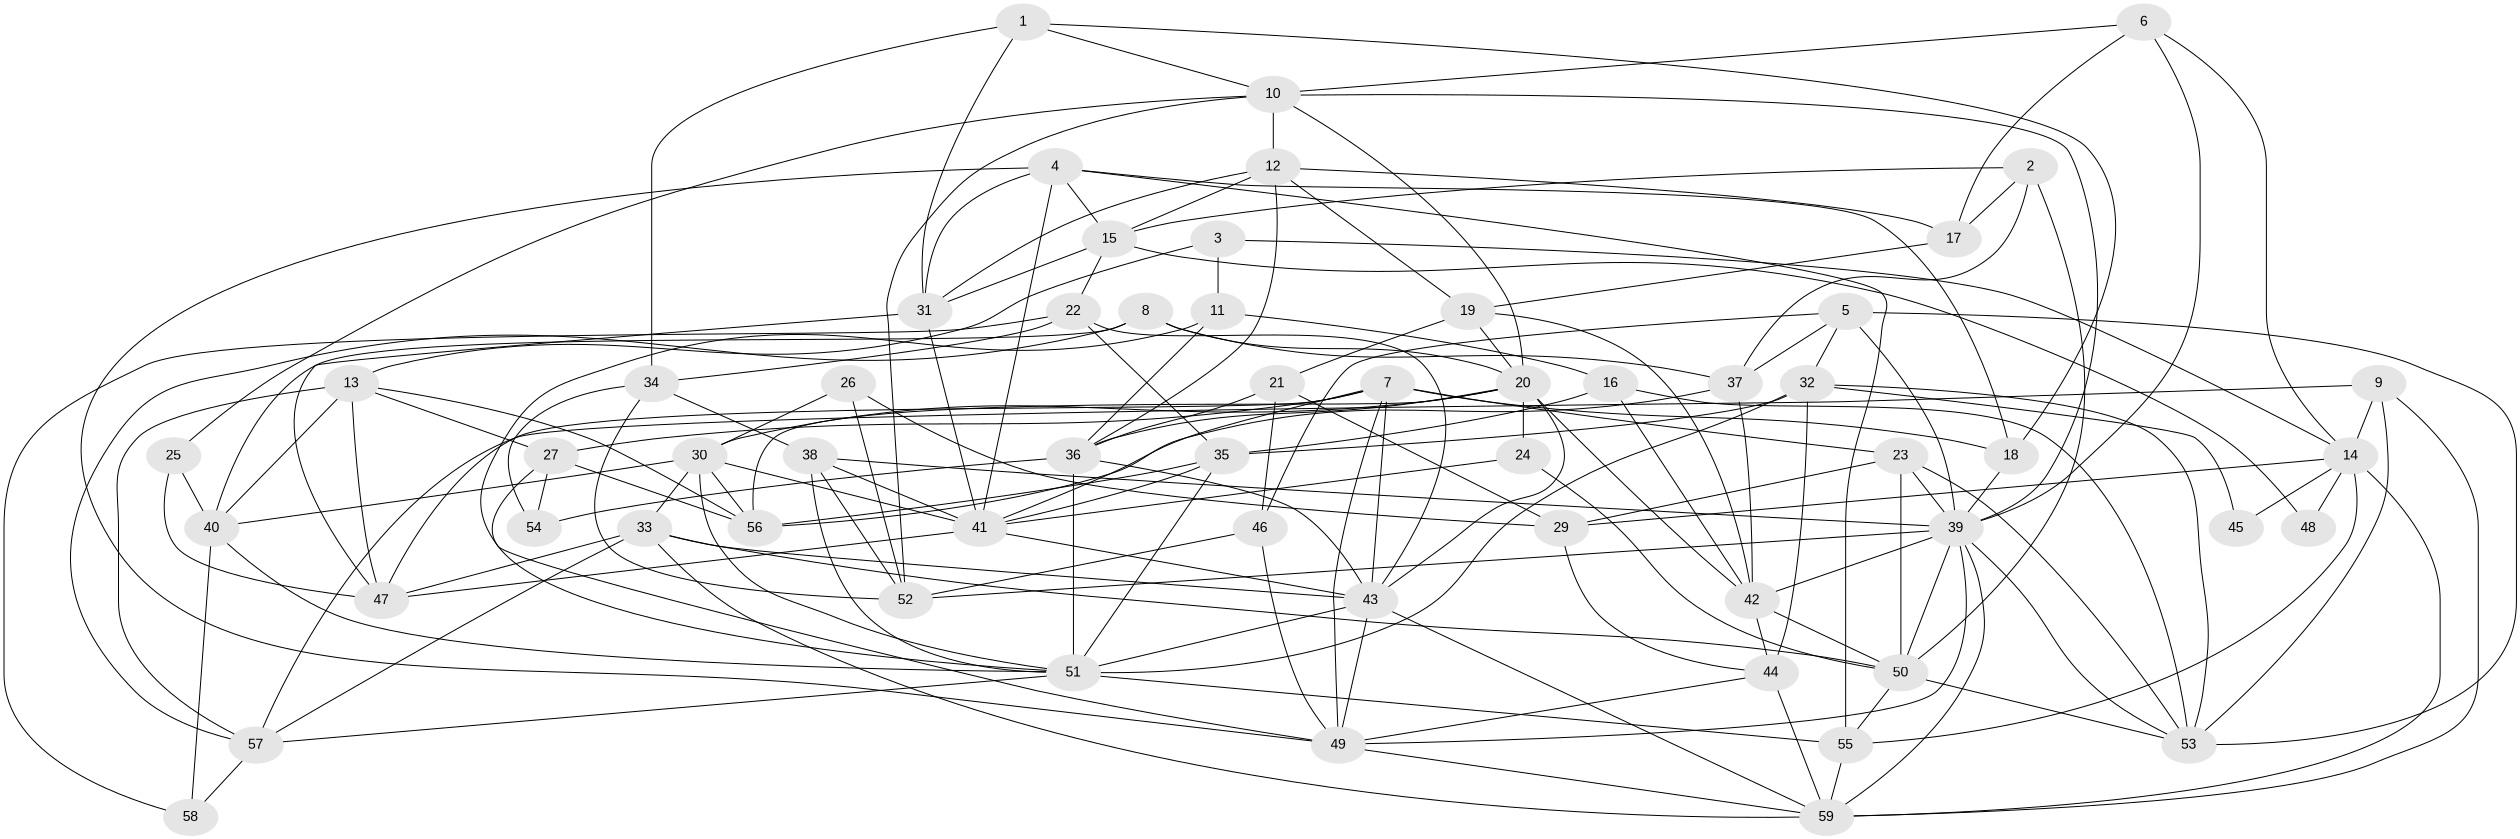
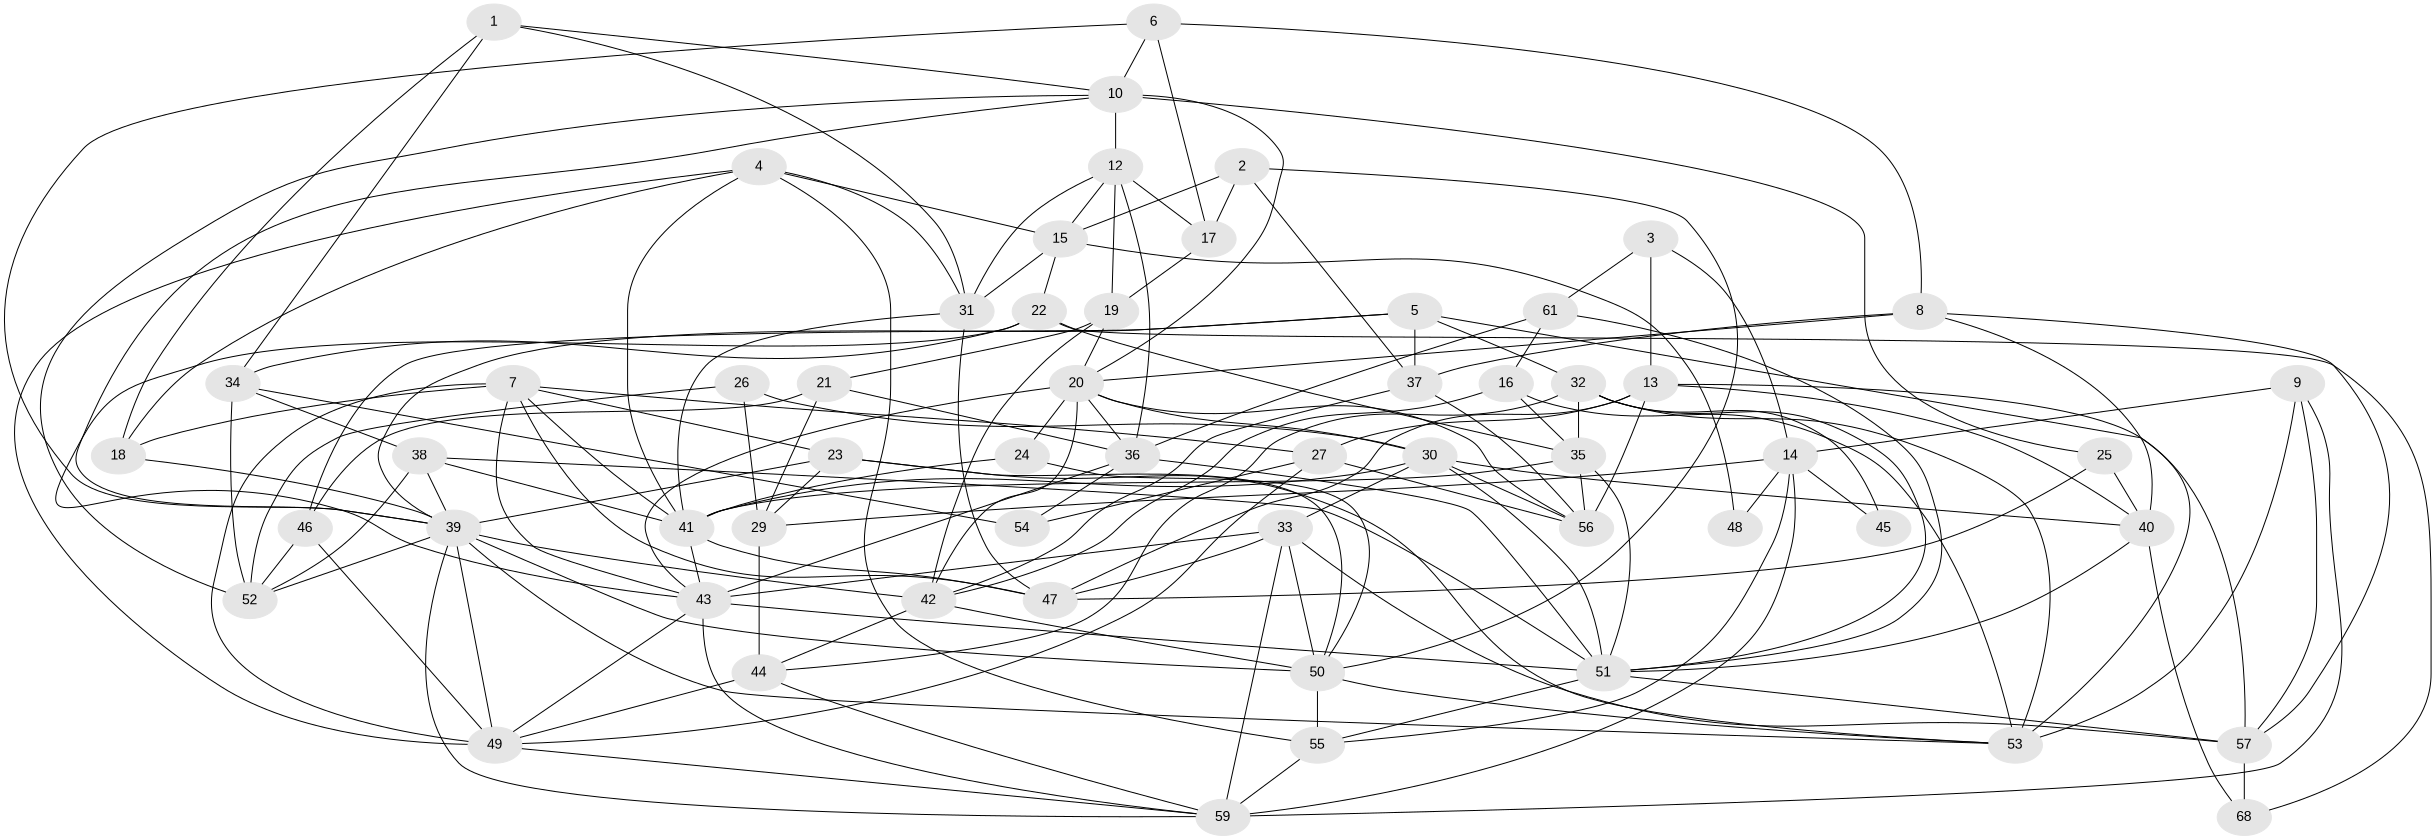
edge "6" -- "14": now "6" -- "8"
node "11": label "11" -> "61"
node "58": label "58" -> "68"
